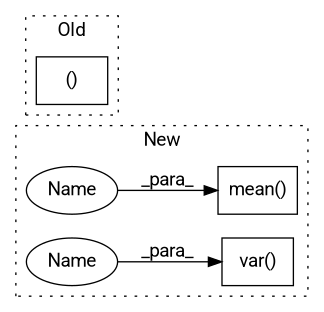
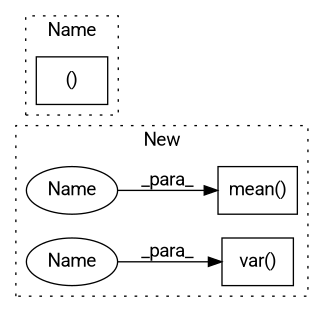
cluster "Old": label "Old" -> "Name"
